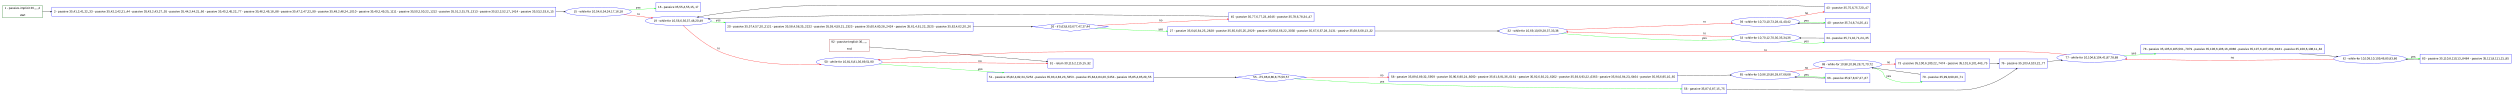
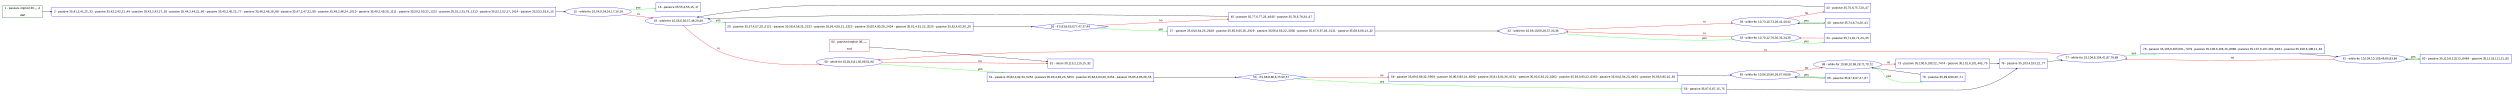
edge "34 - passive 35,71,10,71,24,,35" -> "33 - while-for 10,70,12,70,30,35,34,36": color #000000 -> #ff0000
